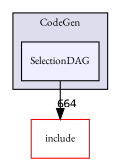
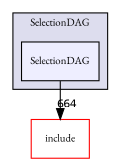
cluster "CodeGen": label "CodeGen" -> "SelectionDAG"
